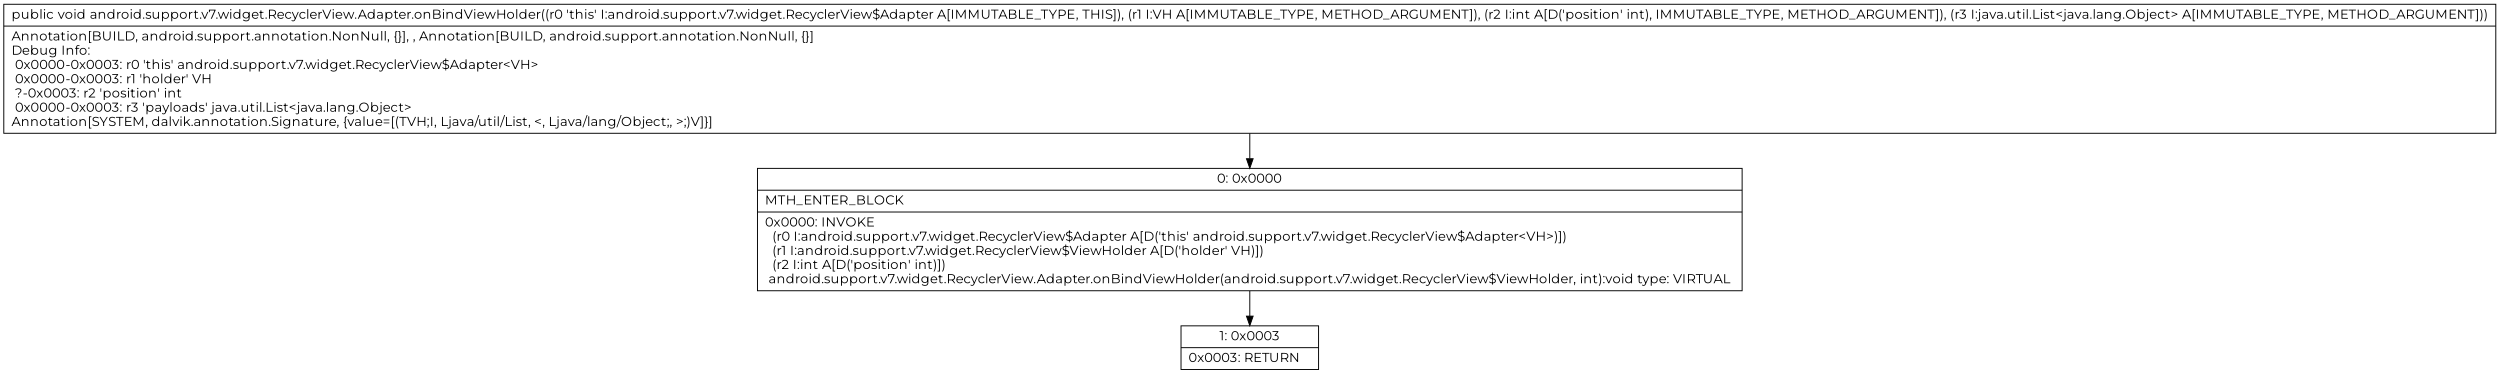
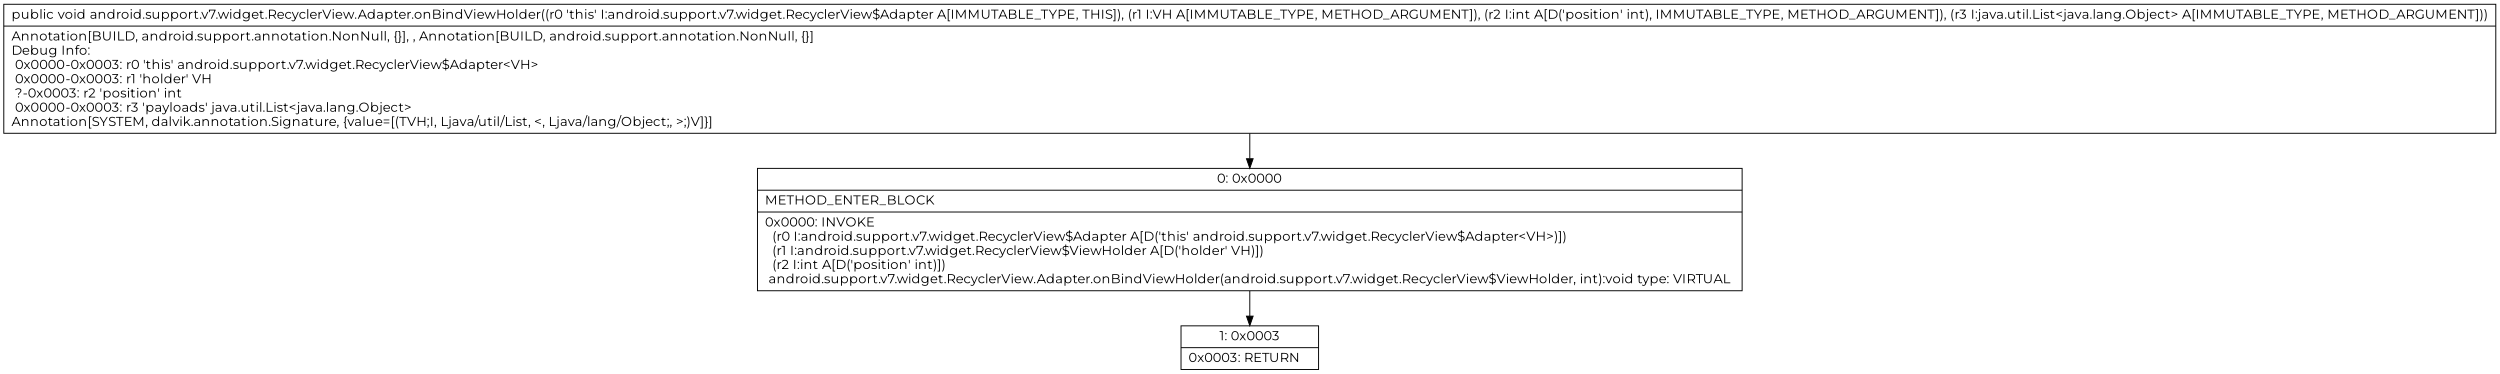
node "0: 0x0000": text "MTH_ENTER_BLOCK" -> "METHOD_ENTER_BLOCK"
